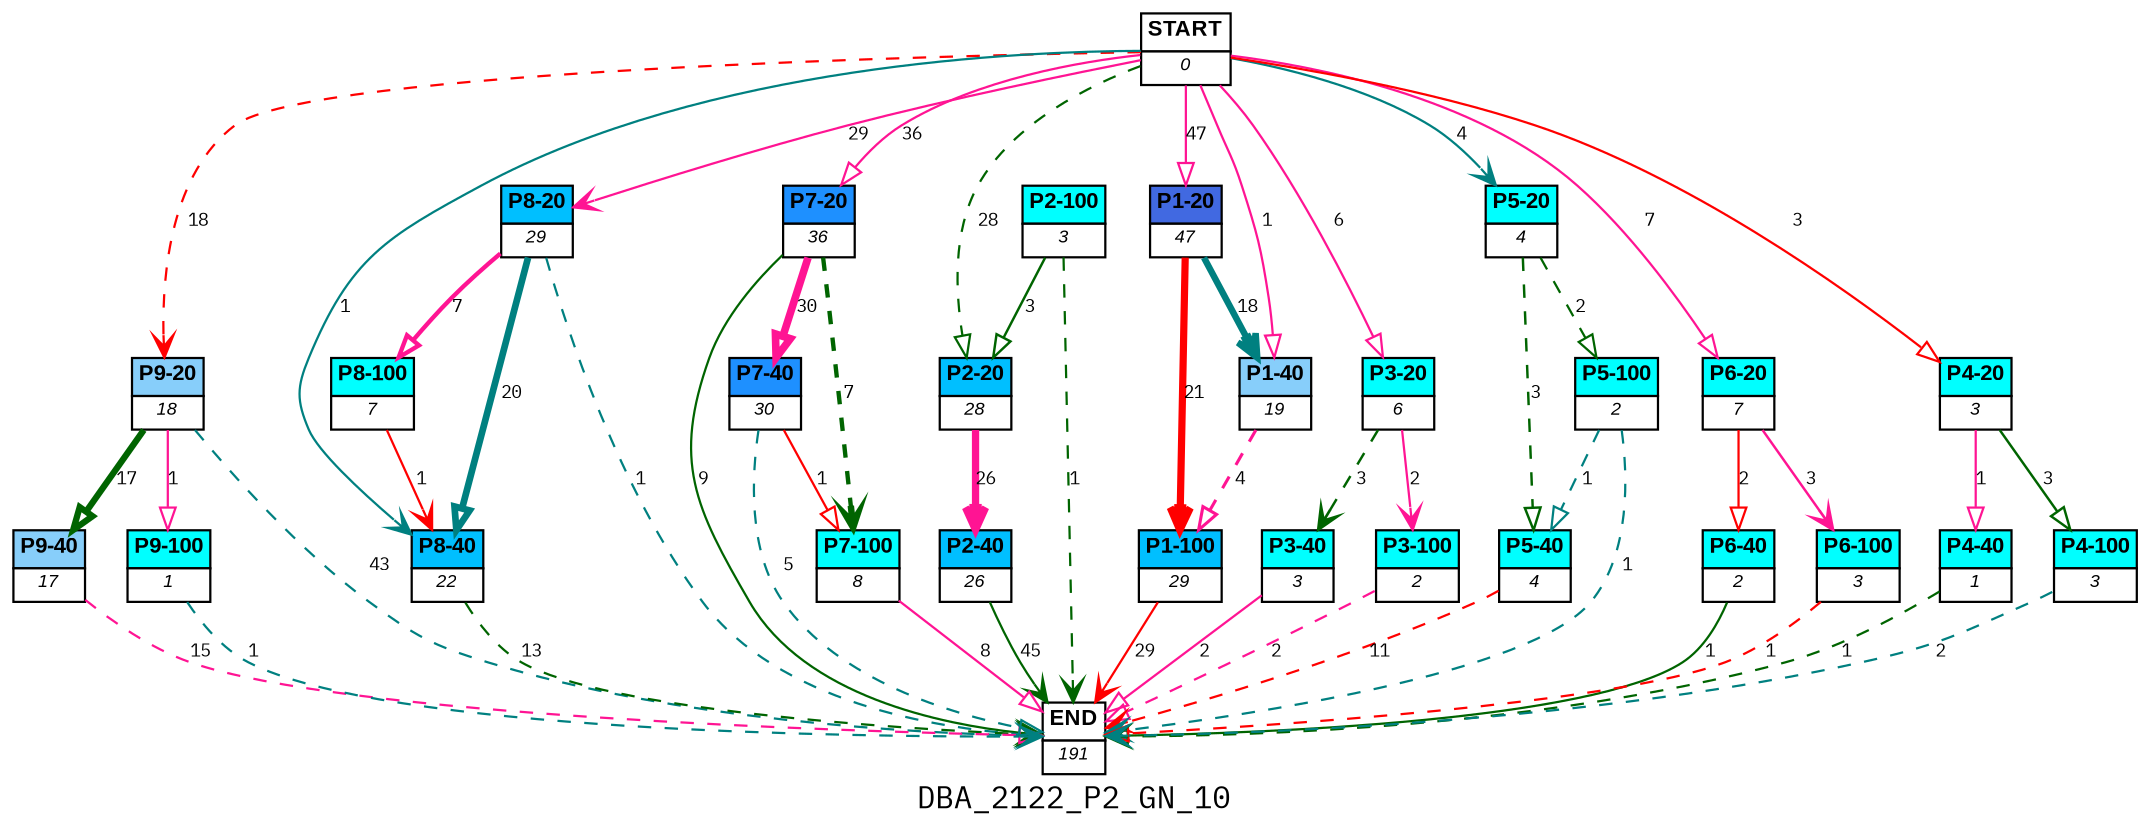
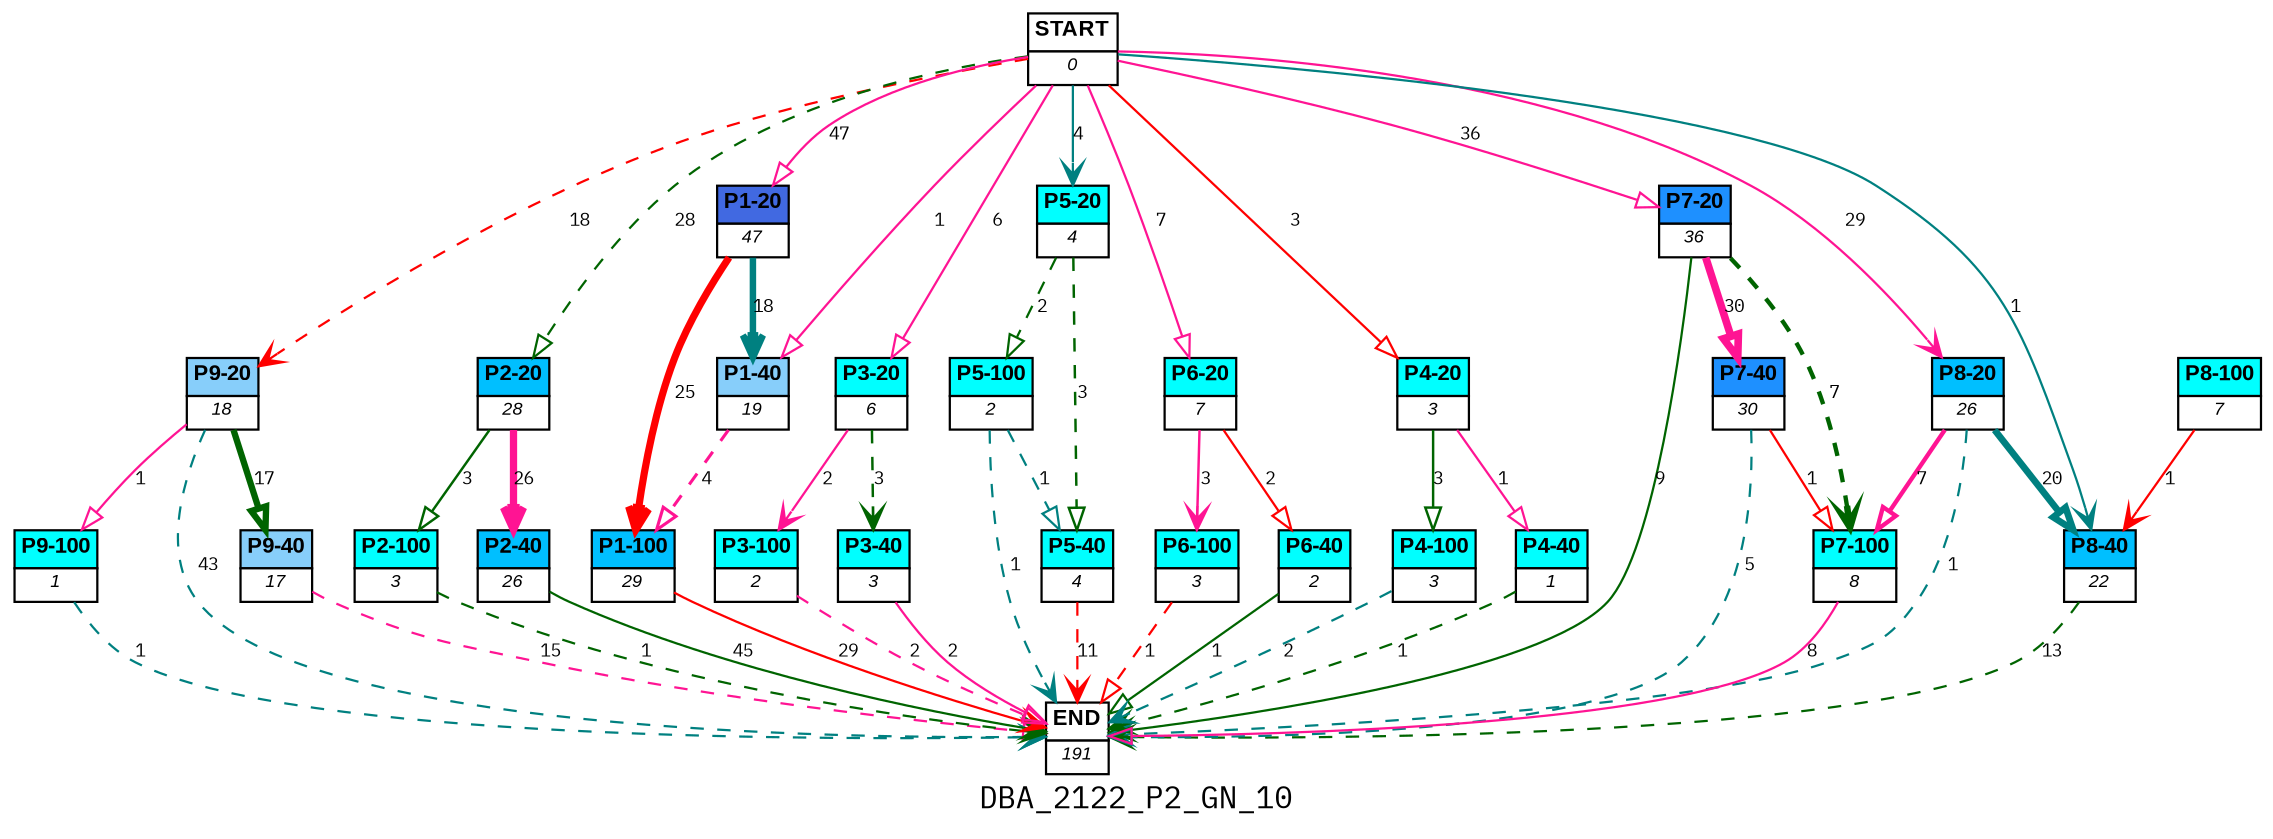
node "P8-20": text "29" -> "26"
edge "P8-20" -> "P8-100": now "P8-20" -> "P7-100"
edge "P2-100" -> "P2-20": reversed
edge "P1-20" -> "P1-100": label "21" -> "25"
